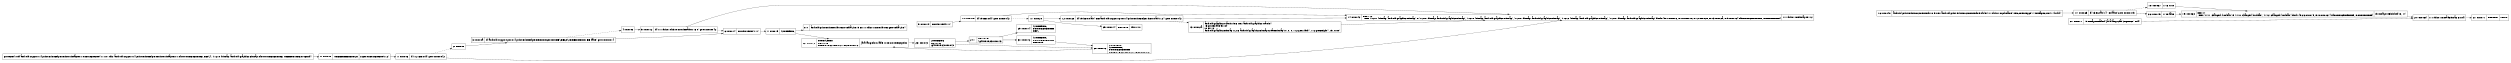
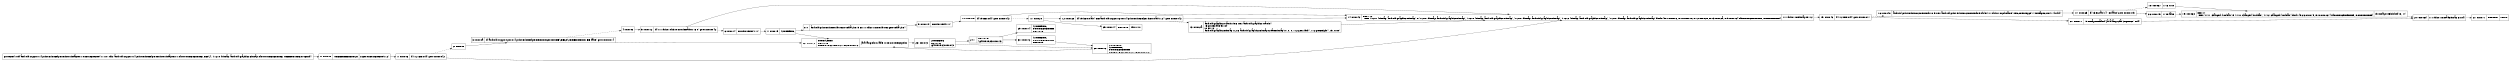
node "15: 0x0046": added
edge "8: ?" -> "9: 0x001d": added
node "29: 0x0074": text "THIS" -> "REMOVE"
edge "3: 0x000a" -> "6: 0x0014": now "3: 0x000a" -> "22: 0x0072"
